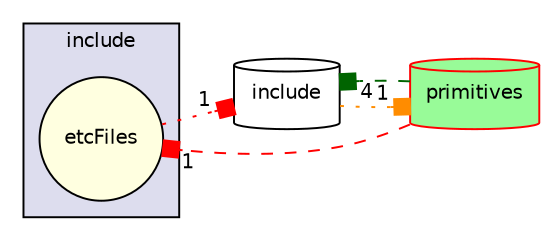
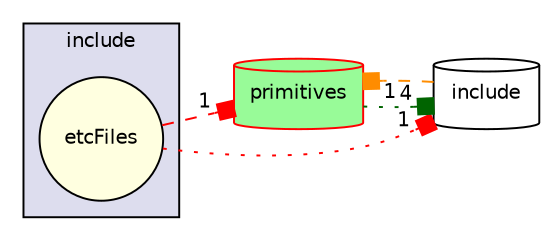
edge "primitives" -> "include": style dashed -> dotted
edge "include" -> "primitives": style dotted -> dashed
edge "primitives" -> "etcFiles": reversed
